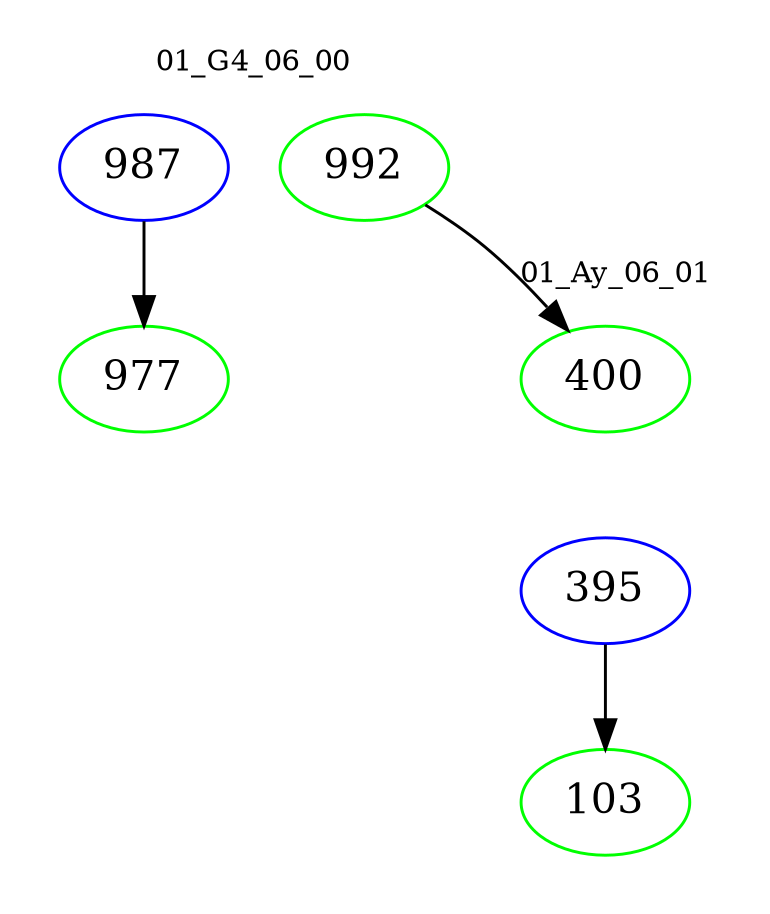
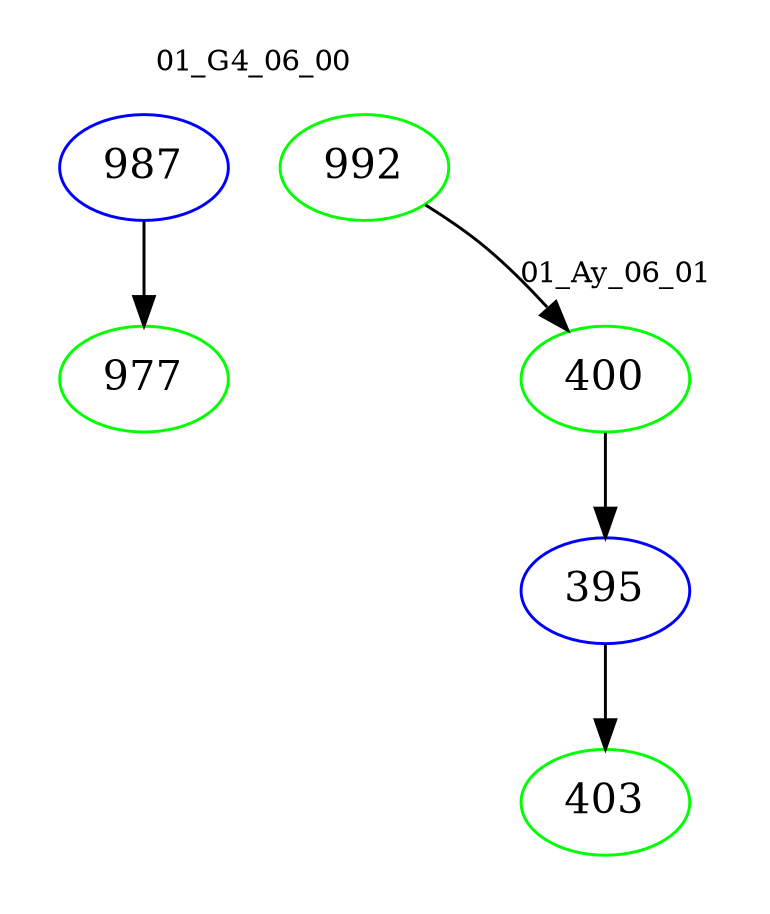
edge "400" -> "395": added
node "103": label "103" -> "403"
